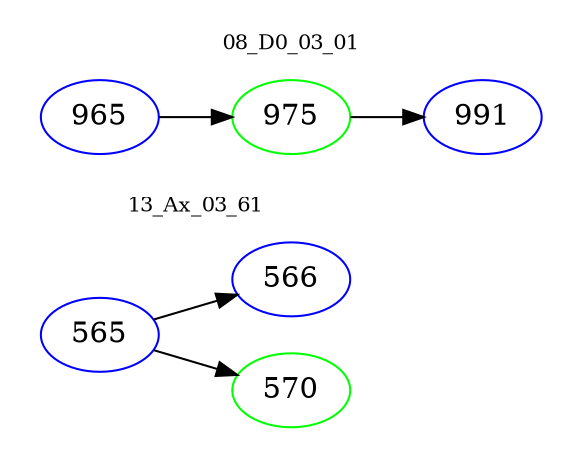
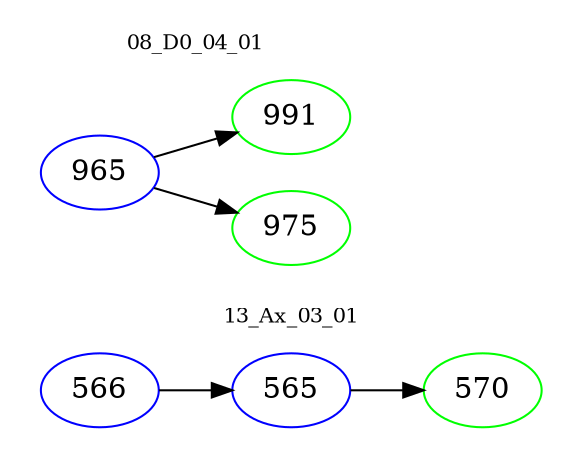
cluster "08_D0_03_01": label "08_D0_03_01" -> "08_D0_04_01"
edge "975" -> "991": now "965" -> "991"
node "991": color blue -> green
cluster "13_Ax_03_61": label "13_Ax_03_61" -> "13_Ax_03_01"
edge "565" -> "566": reversed
